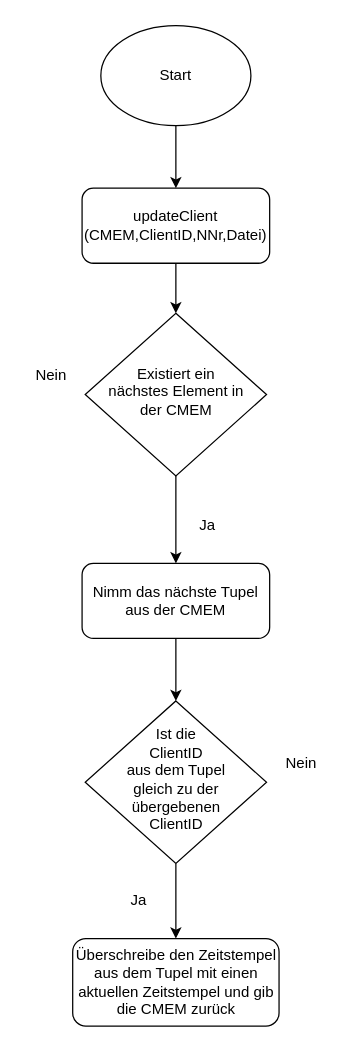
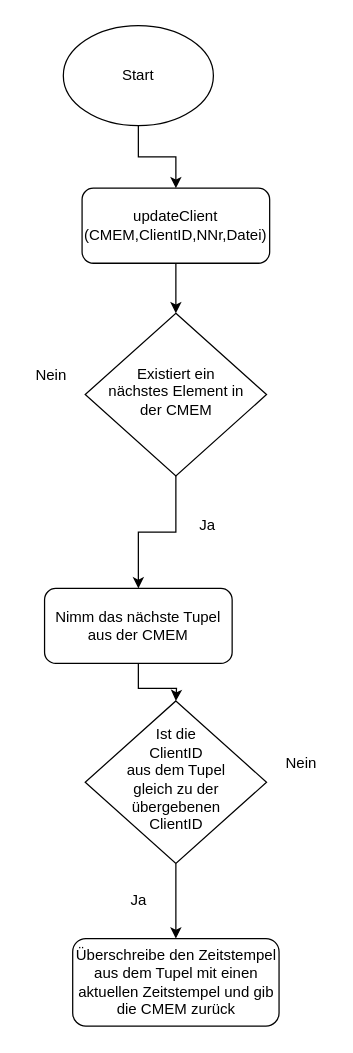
node "Start": moved (176, 76) -> (138, 76)
node "Nimm das nächste Tupel aus der CMEM": moved (176, 601) -> (138, 626)
